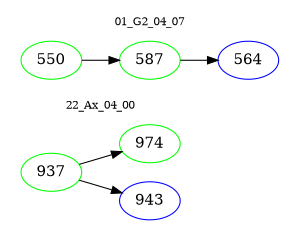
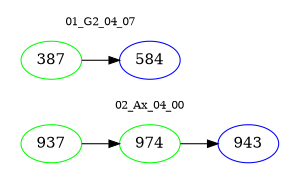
node "550": removed
node "587": label "587" -> "387"
node "564": label "564" -> "584"
cluster "22_Ax_04_00": label "22_Ax_04_00" -> "02_Ax_04_00"
edge "937" -> "943": now "974" -> "943"
